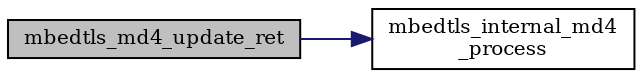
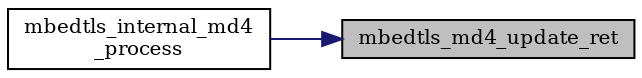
edge "mbedtls_md4_update_ret" -> "mbedtls_internal_md4 _process": reversed
